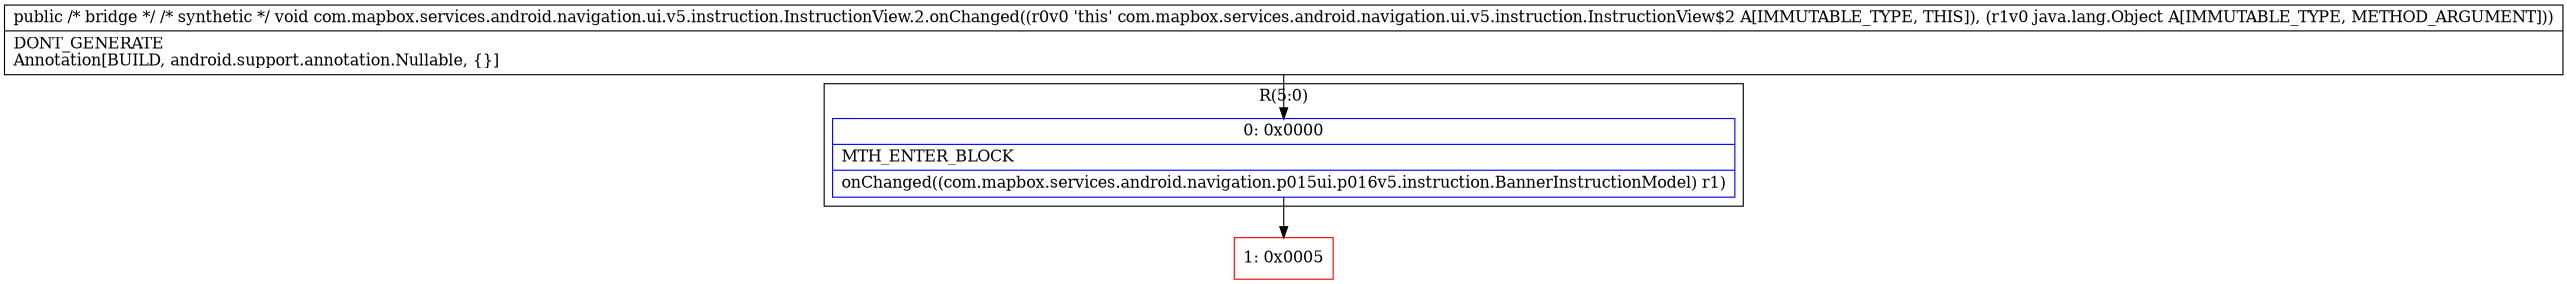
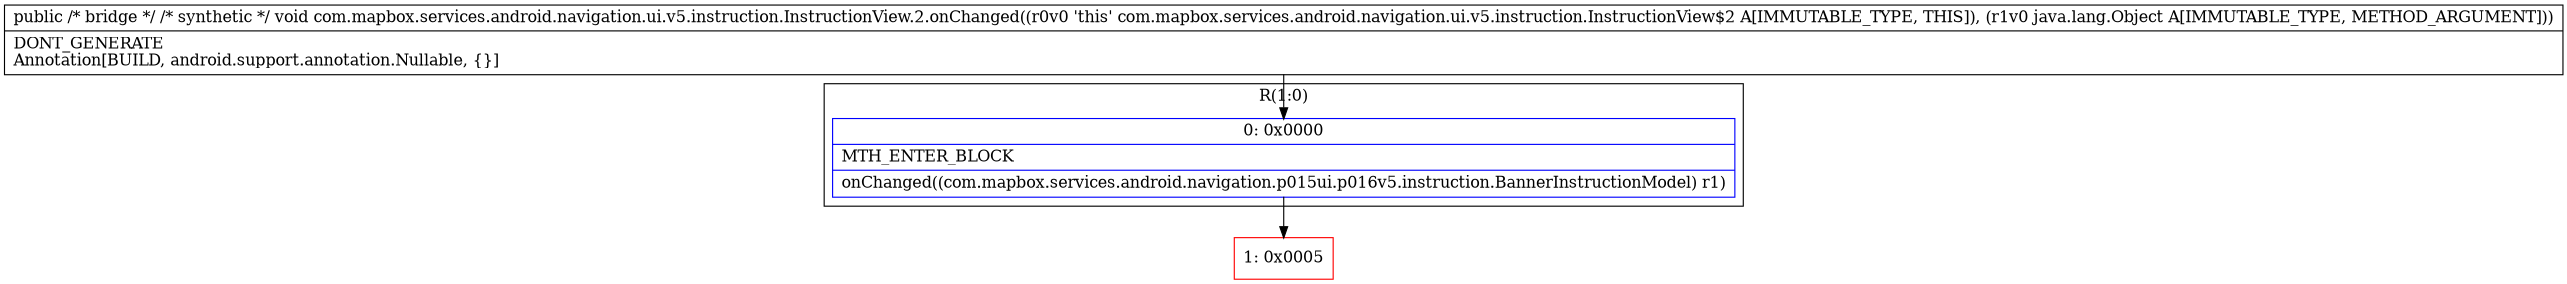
cluster "R(5:0)": label "R(5:0)" -> "R(1:0)"
